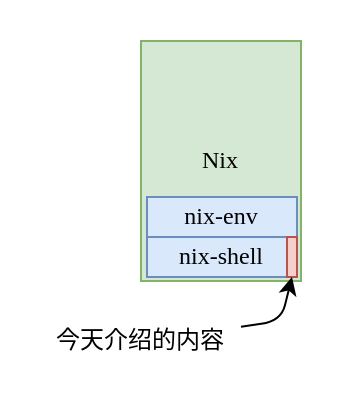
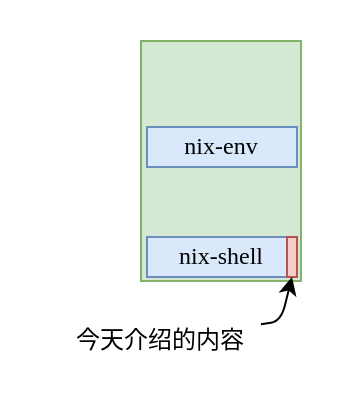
node "nix-env": moved (222, 217) -> (222, 147)
node "今天介绍的内容": moved (141, 341) -> (161, 341)
